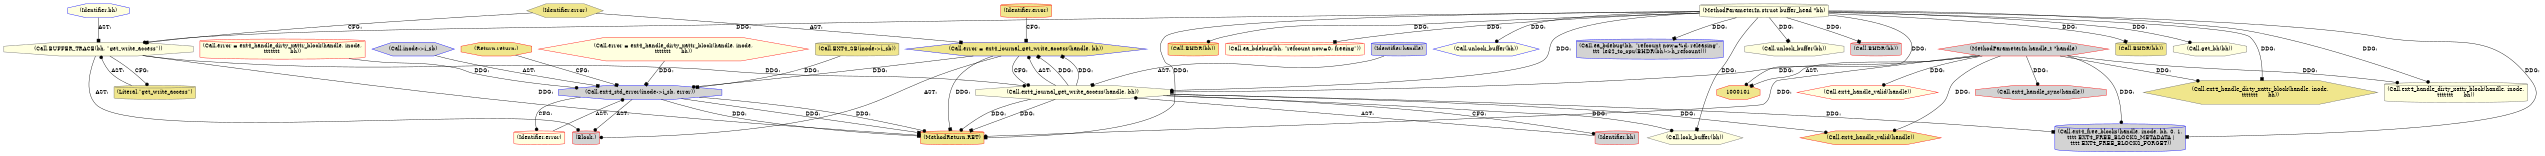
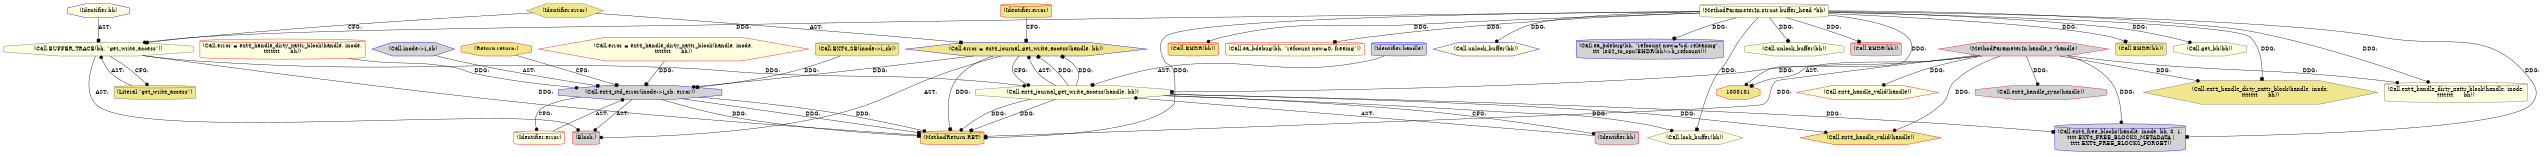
edge "(MethodParameterIn,struct buffer_head *bh)" -> "(Call,ext4_journal_get_write_access(handle, bh))": removed, label "DDG:"
